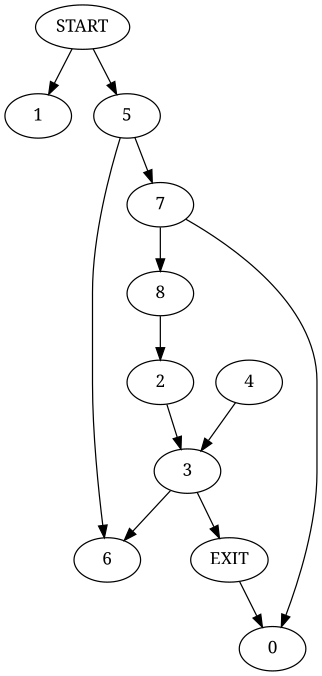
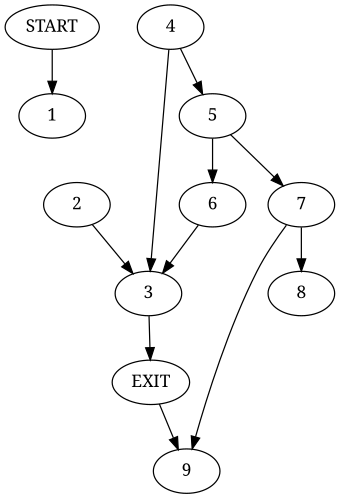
edge "START" -> "5": now "4" -> "5"
edge "8" -> "2": removed
edge "3" -> "6": reversed
node "0": label "0" -> "9"
